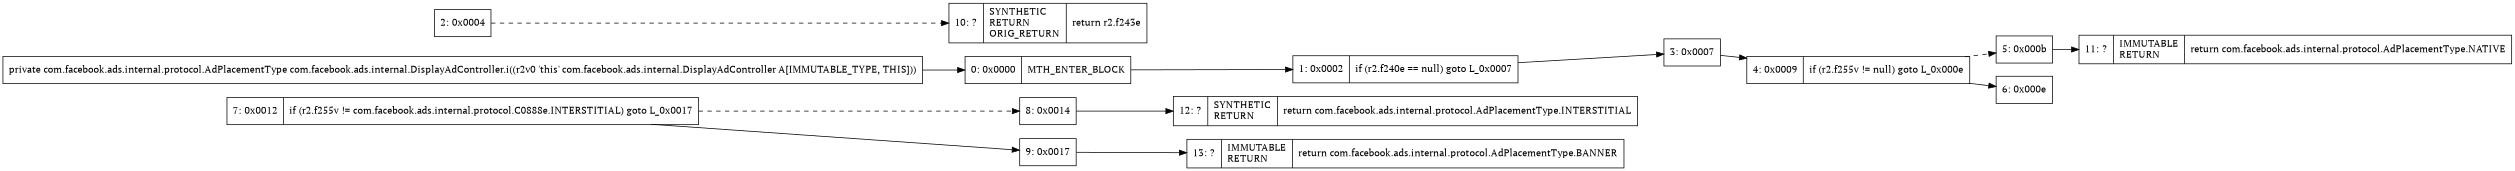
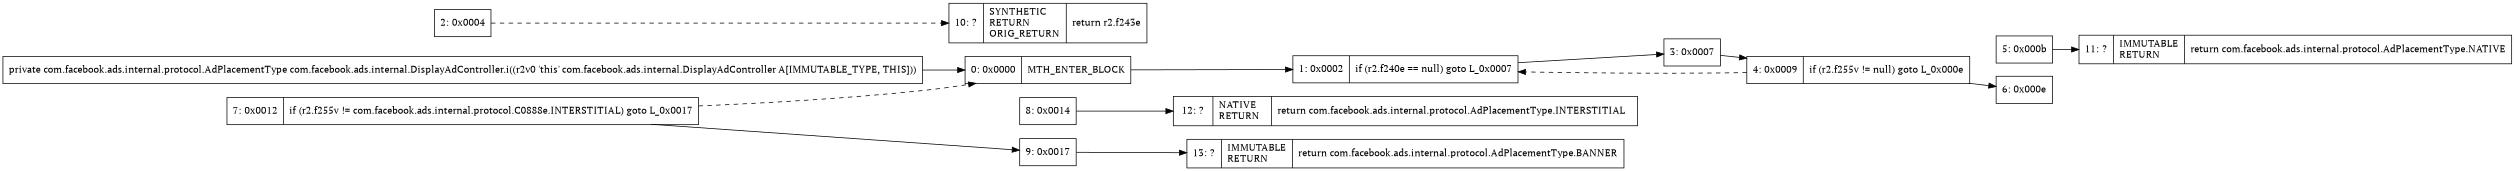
edge "4: 0x0009" -> "5: 0x000b": now "4: 0x0009" -> "1: 0x0002"
node "12: ?": text "SYNTHETIC" -> "NATIVE"
edge "7: 0x0012" -> "8: 0x0014": now "7: 0x0012" -> "0: 0x0000"
